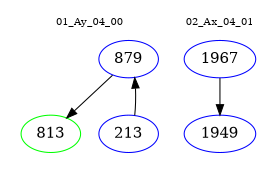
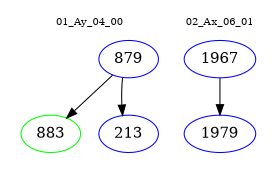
cluster "02_Ax_04_01": label "02_Ax_04_01" -> "02_Ax_06_01"
edge "213" -> "879": reversed
node "813": label "813" -> "883"
node "1949": label "1949" -> "1979"
